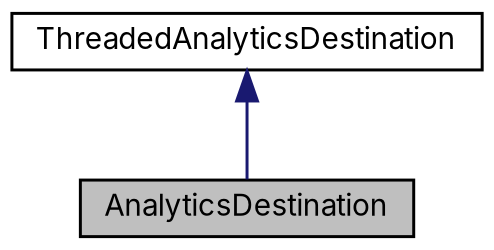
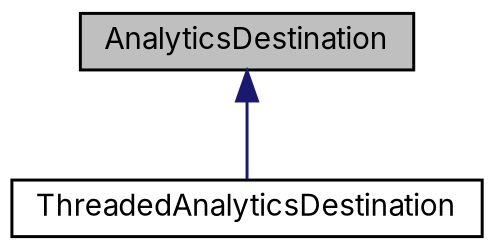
edge "AnalyticsDestination" -> "ThreadedAnalyticsDestination": reversed
